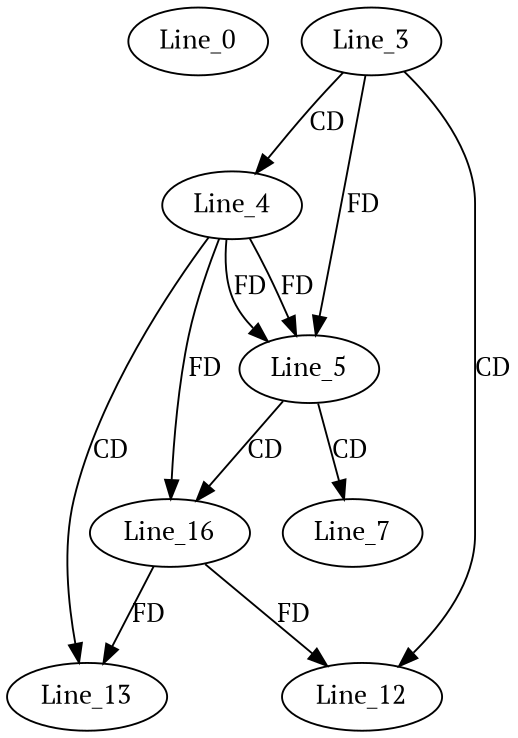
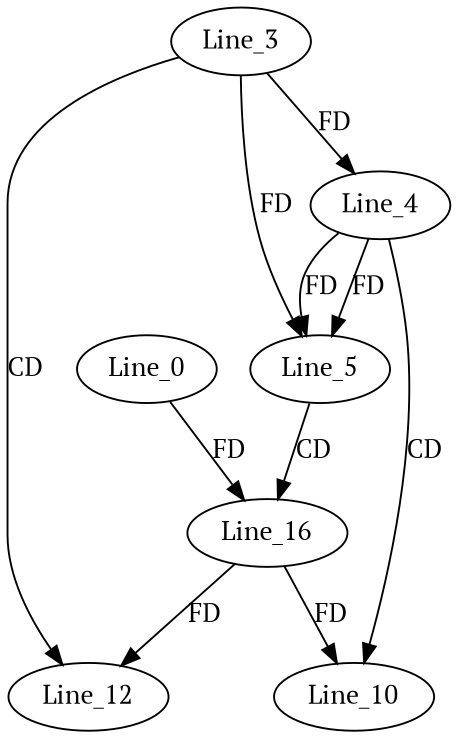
edge "Line_3" -> "Line_4": label "CD" -> "FD"
edge "Line_4" -> "Line_16": now "Line_0" -> "Line_16"
node "Line_7": removed
node "Line_13": label "Line_13" -> "Line_10"
